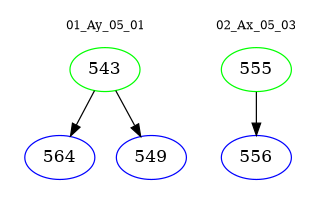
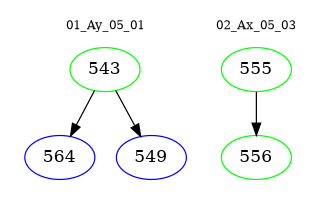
node "556": color blue -> green
